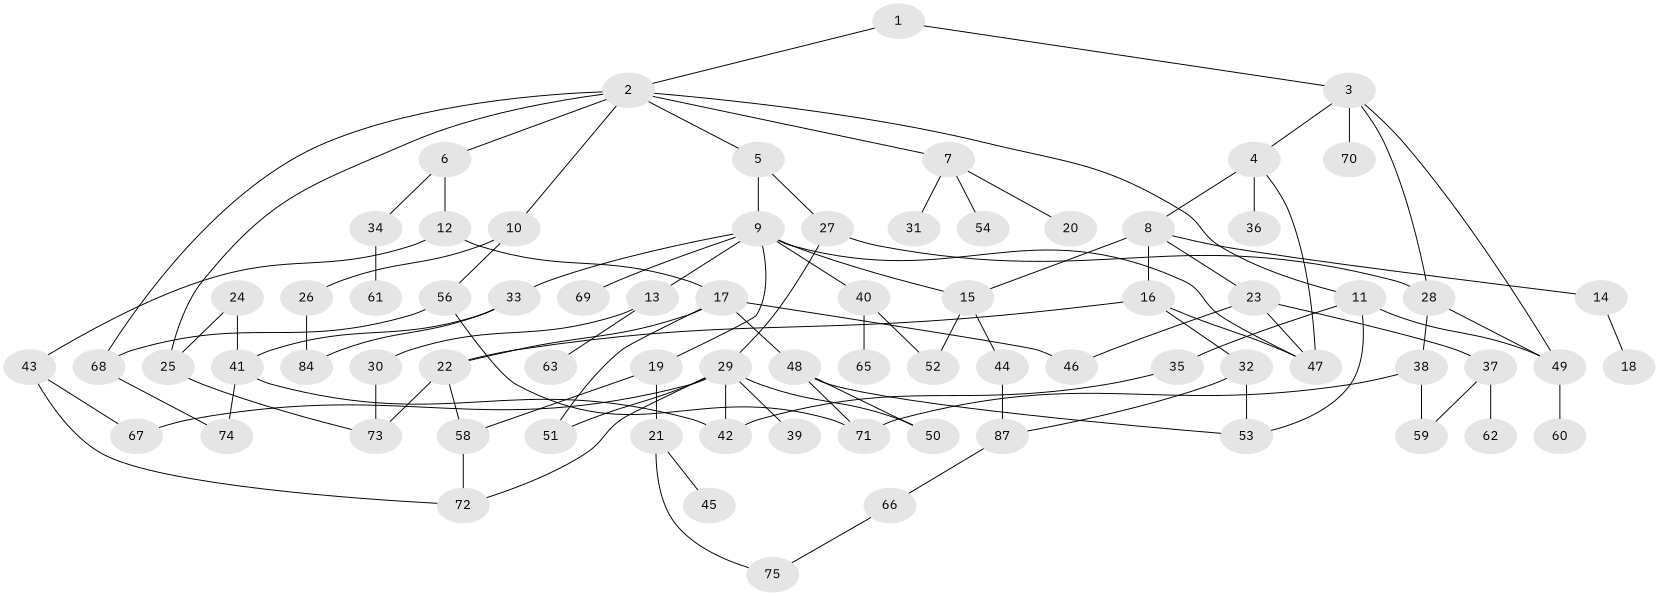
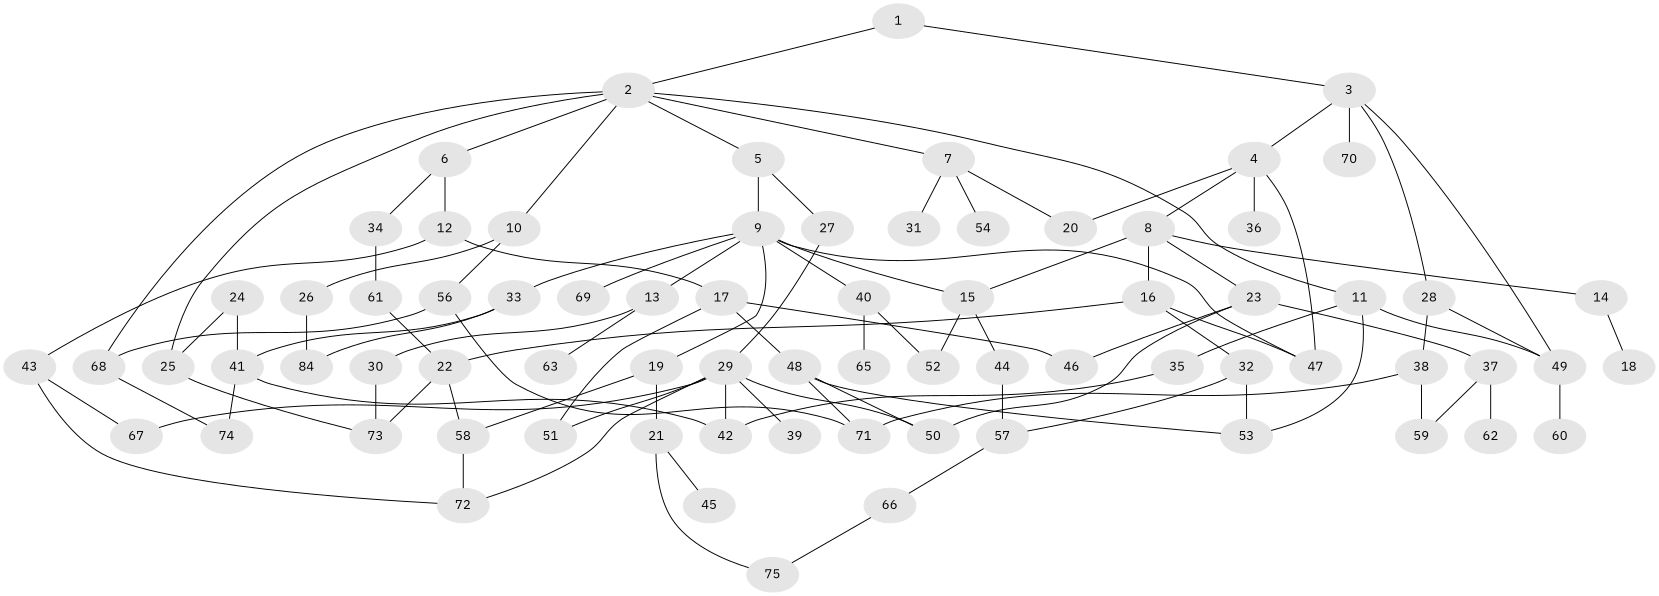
edge "4" -- "20": added
edge "27" -- "28": removed
edge "17" -- "22": now "61" -- "22"
edge "23" -- "47": now "23" -- "50"
node "87": label "87" -> "57"
